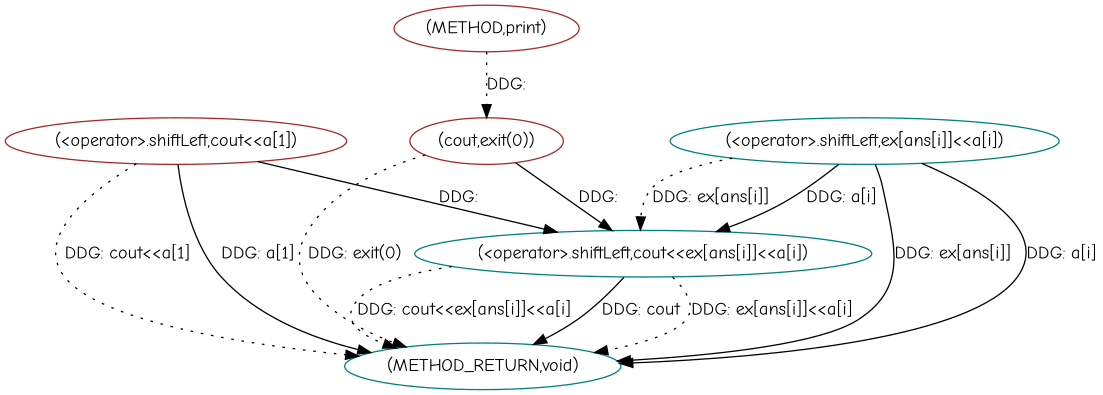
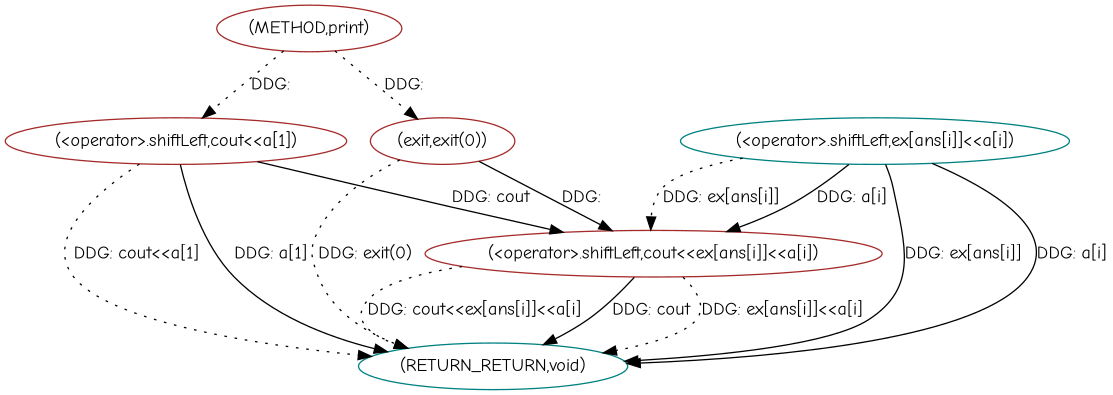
edge "(METHOD,print)" -> "(<operator>.shiftLeft,cout<<a[1])": added, label "DDG:"
node "(cout,exit(0))": label "(cout,exit(0))" -> "(exit,exit(0))"
edge "(<operator>.shiftLeft,cout<<a[1])" -> "(<operator>.shiftLeft,cout<<ex[ans[i]]<<a[i])": label "DDG: " -> "DDG: cout"
node "(<operator>.shiftLeft,cout<<ex[ans[i]]<<a[i])": color teal -> brown
node "(METHOD_RETURN,void)": label "(METHOD_RETURN,void)" -> "(RETURN_RETURN,void)"
